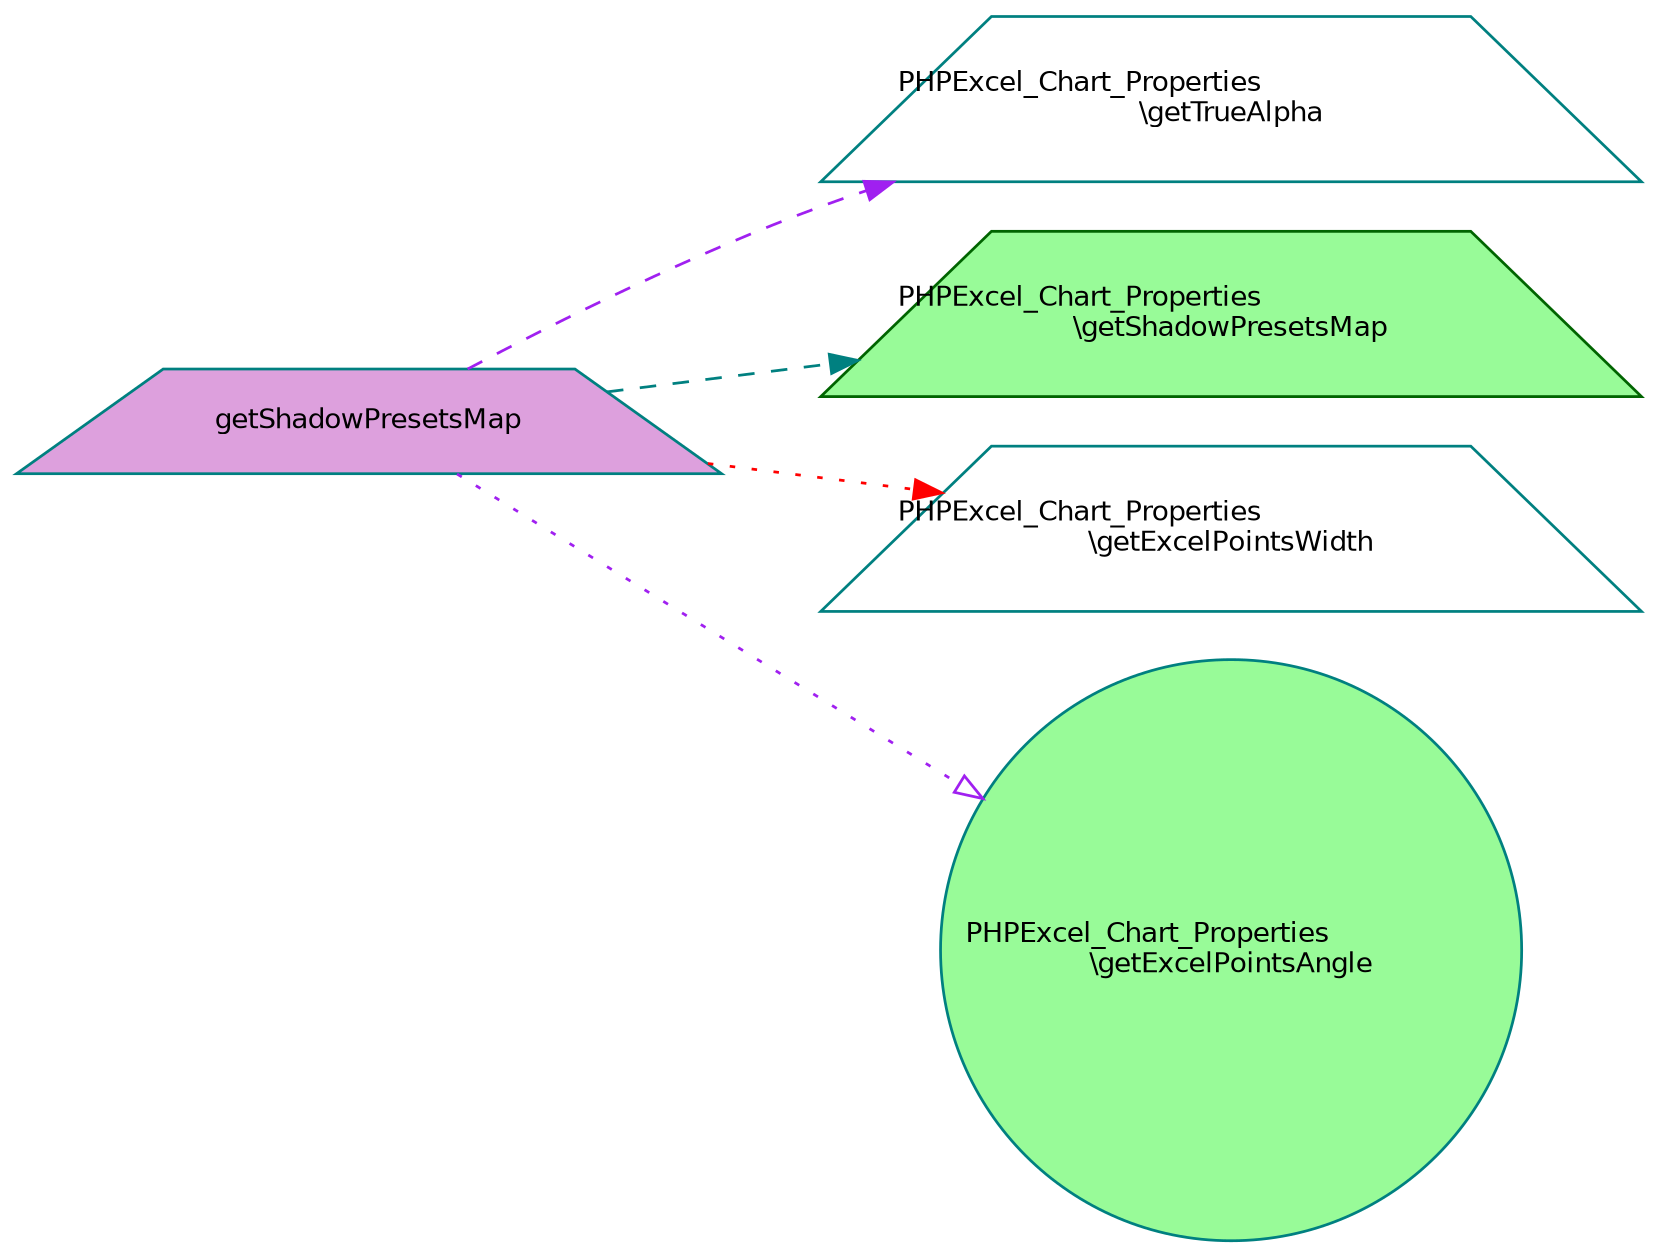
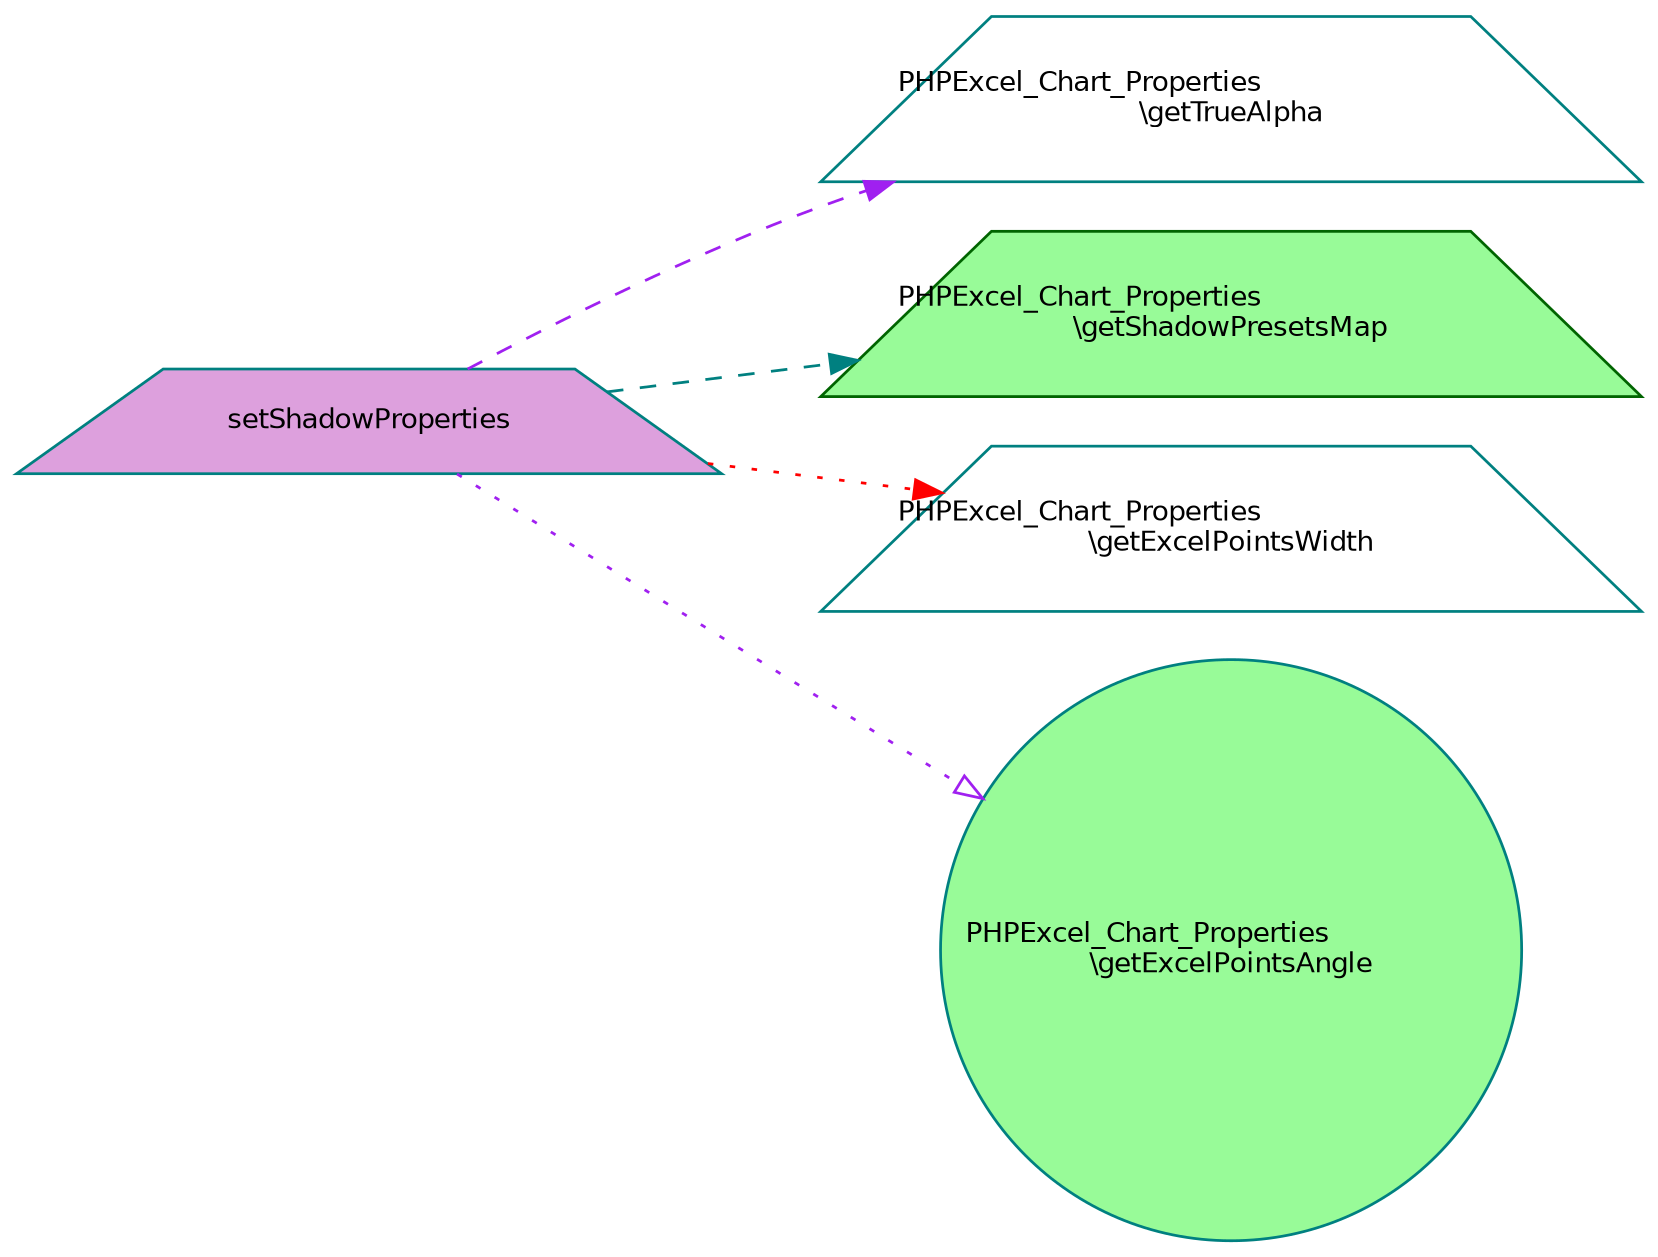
node "getShadowPresetsMap": label "getShadowPresetsMap" -> "setShadowProperties"
